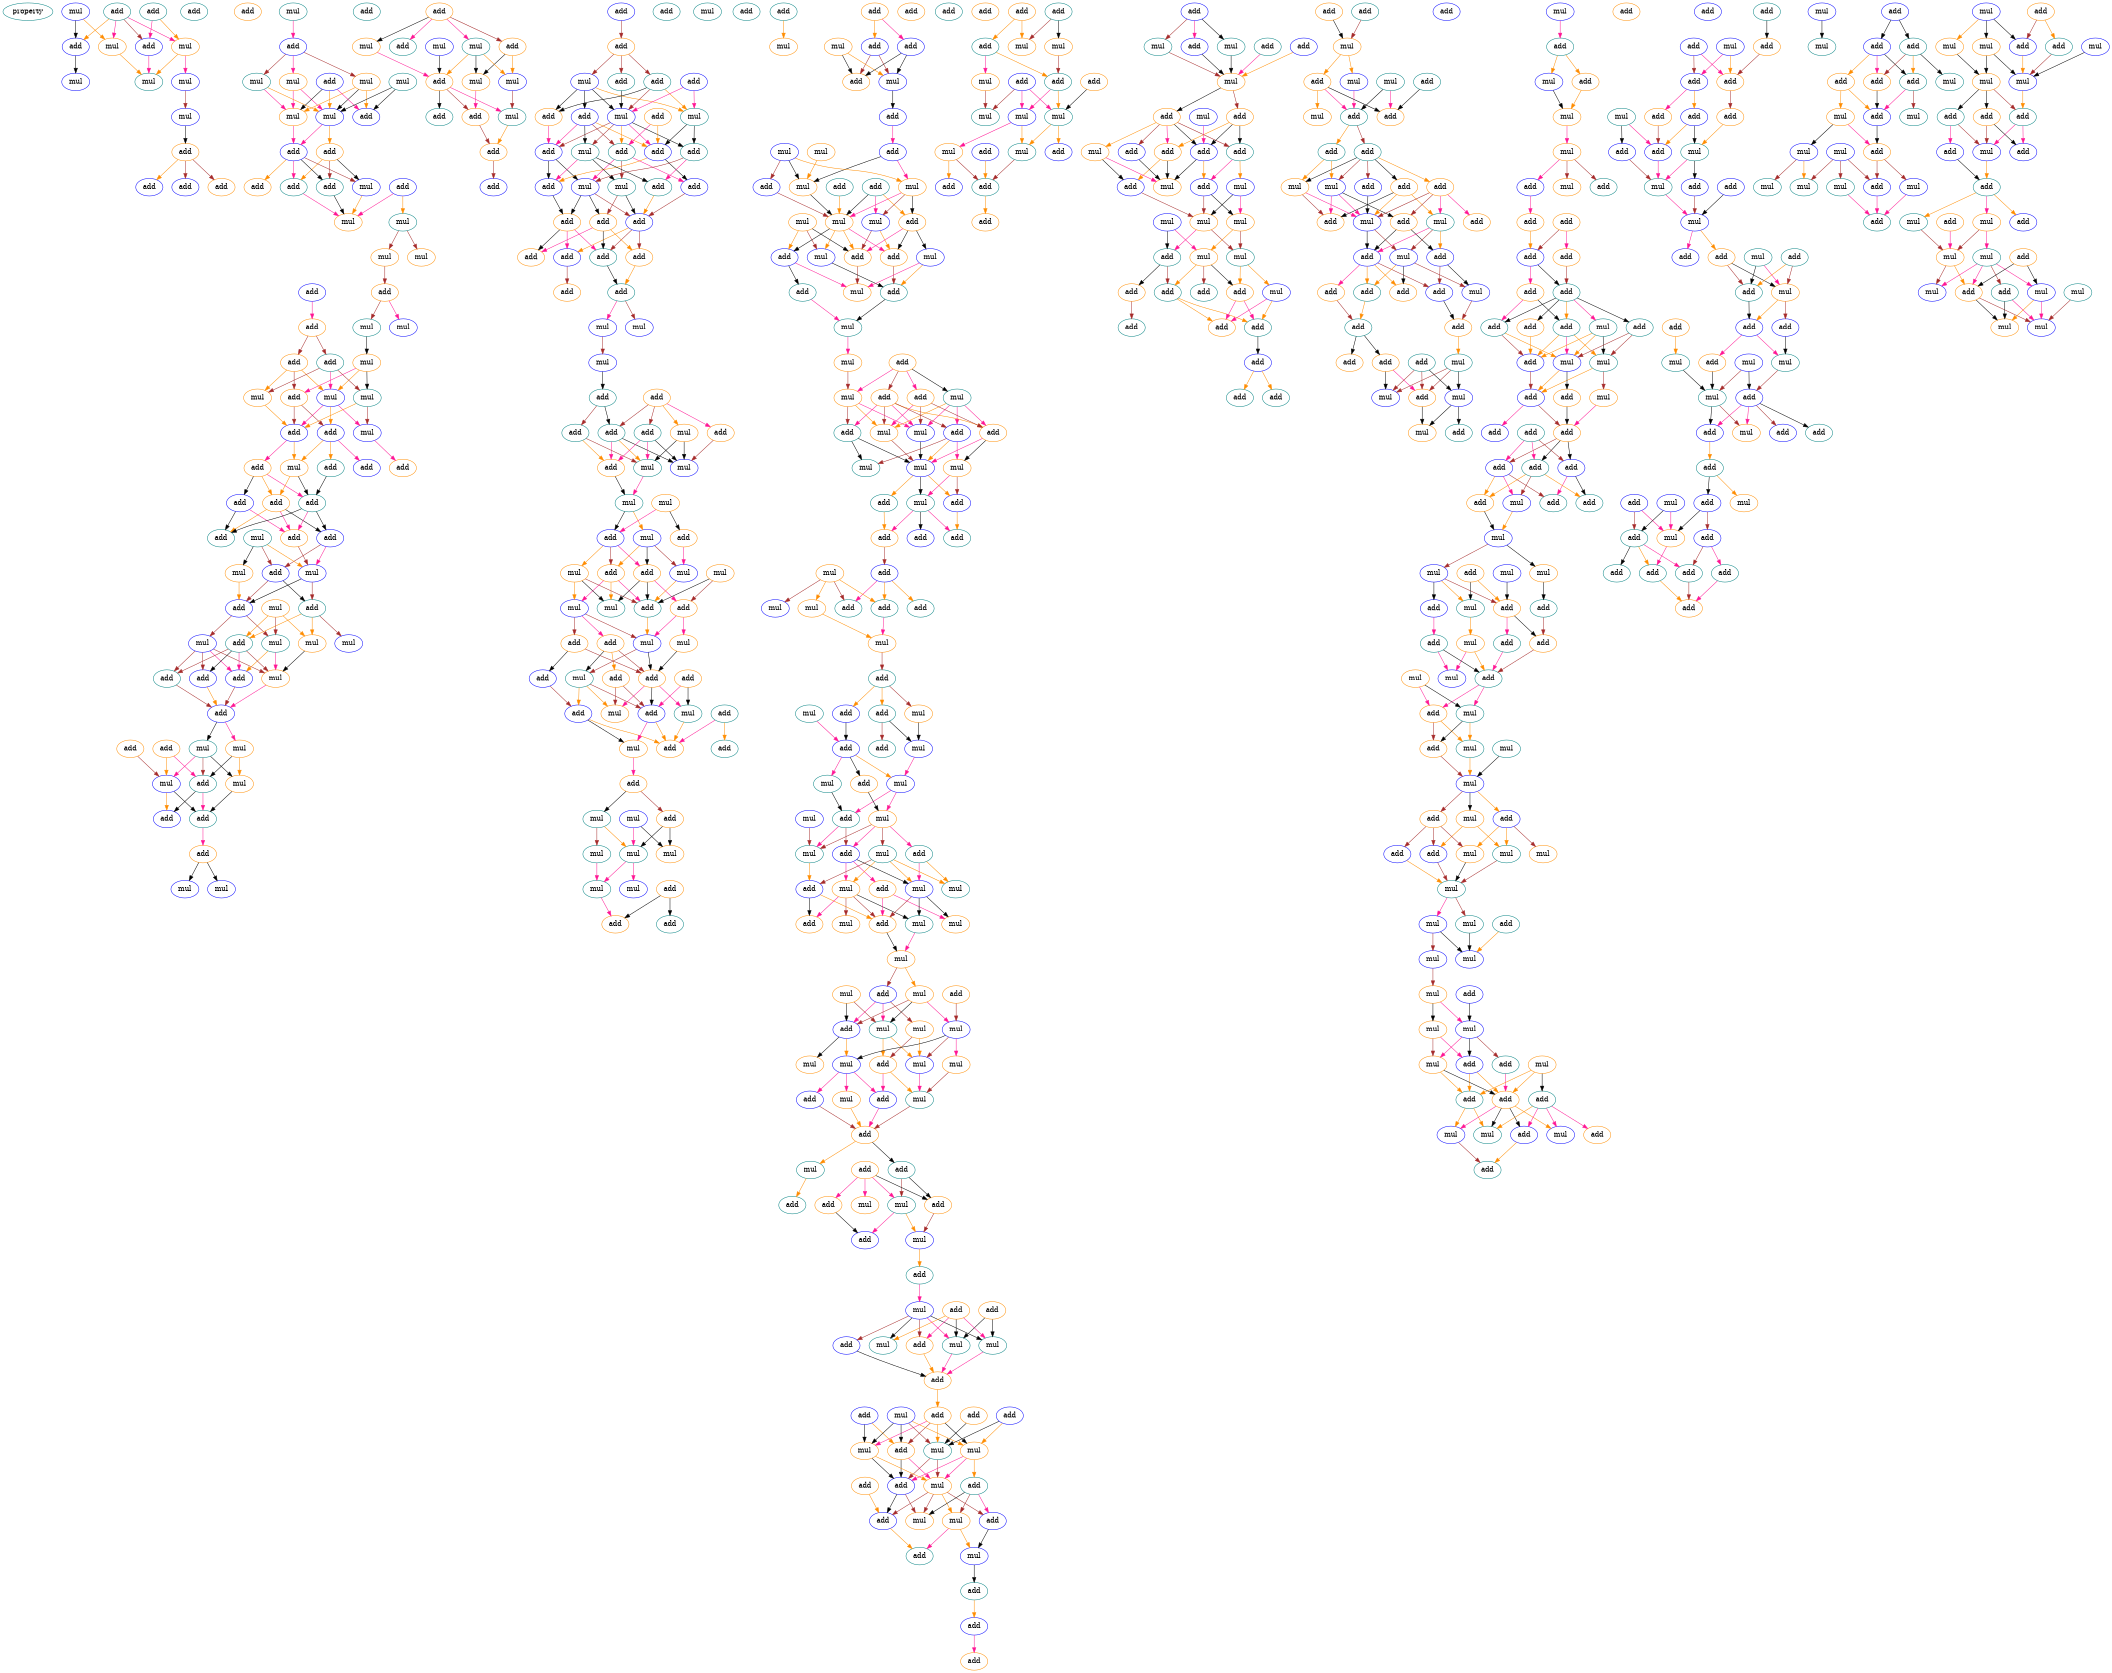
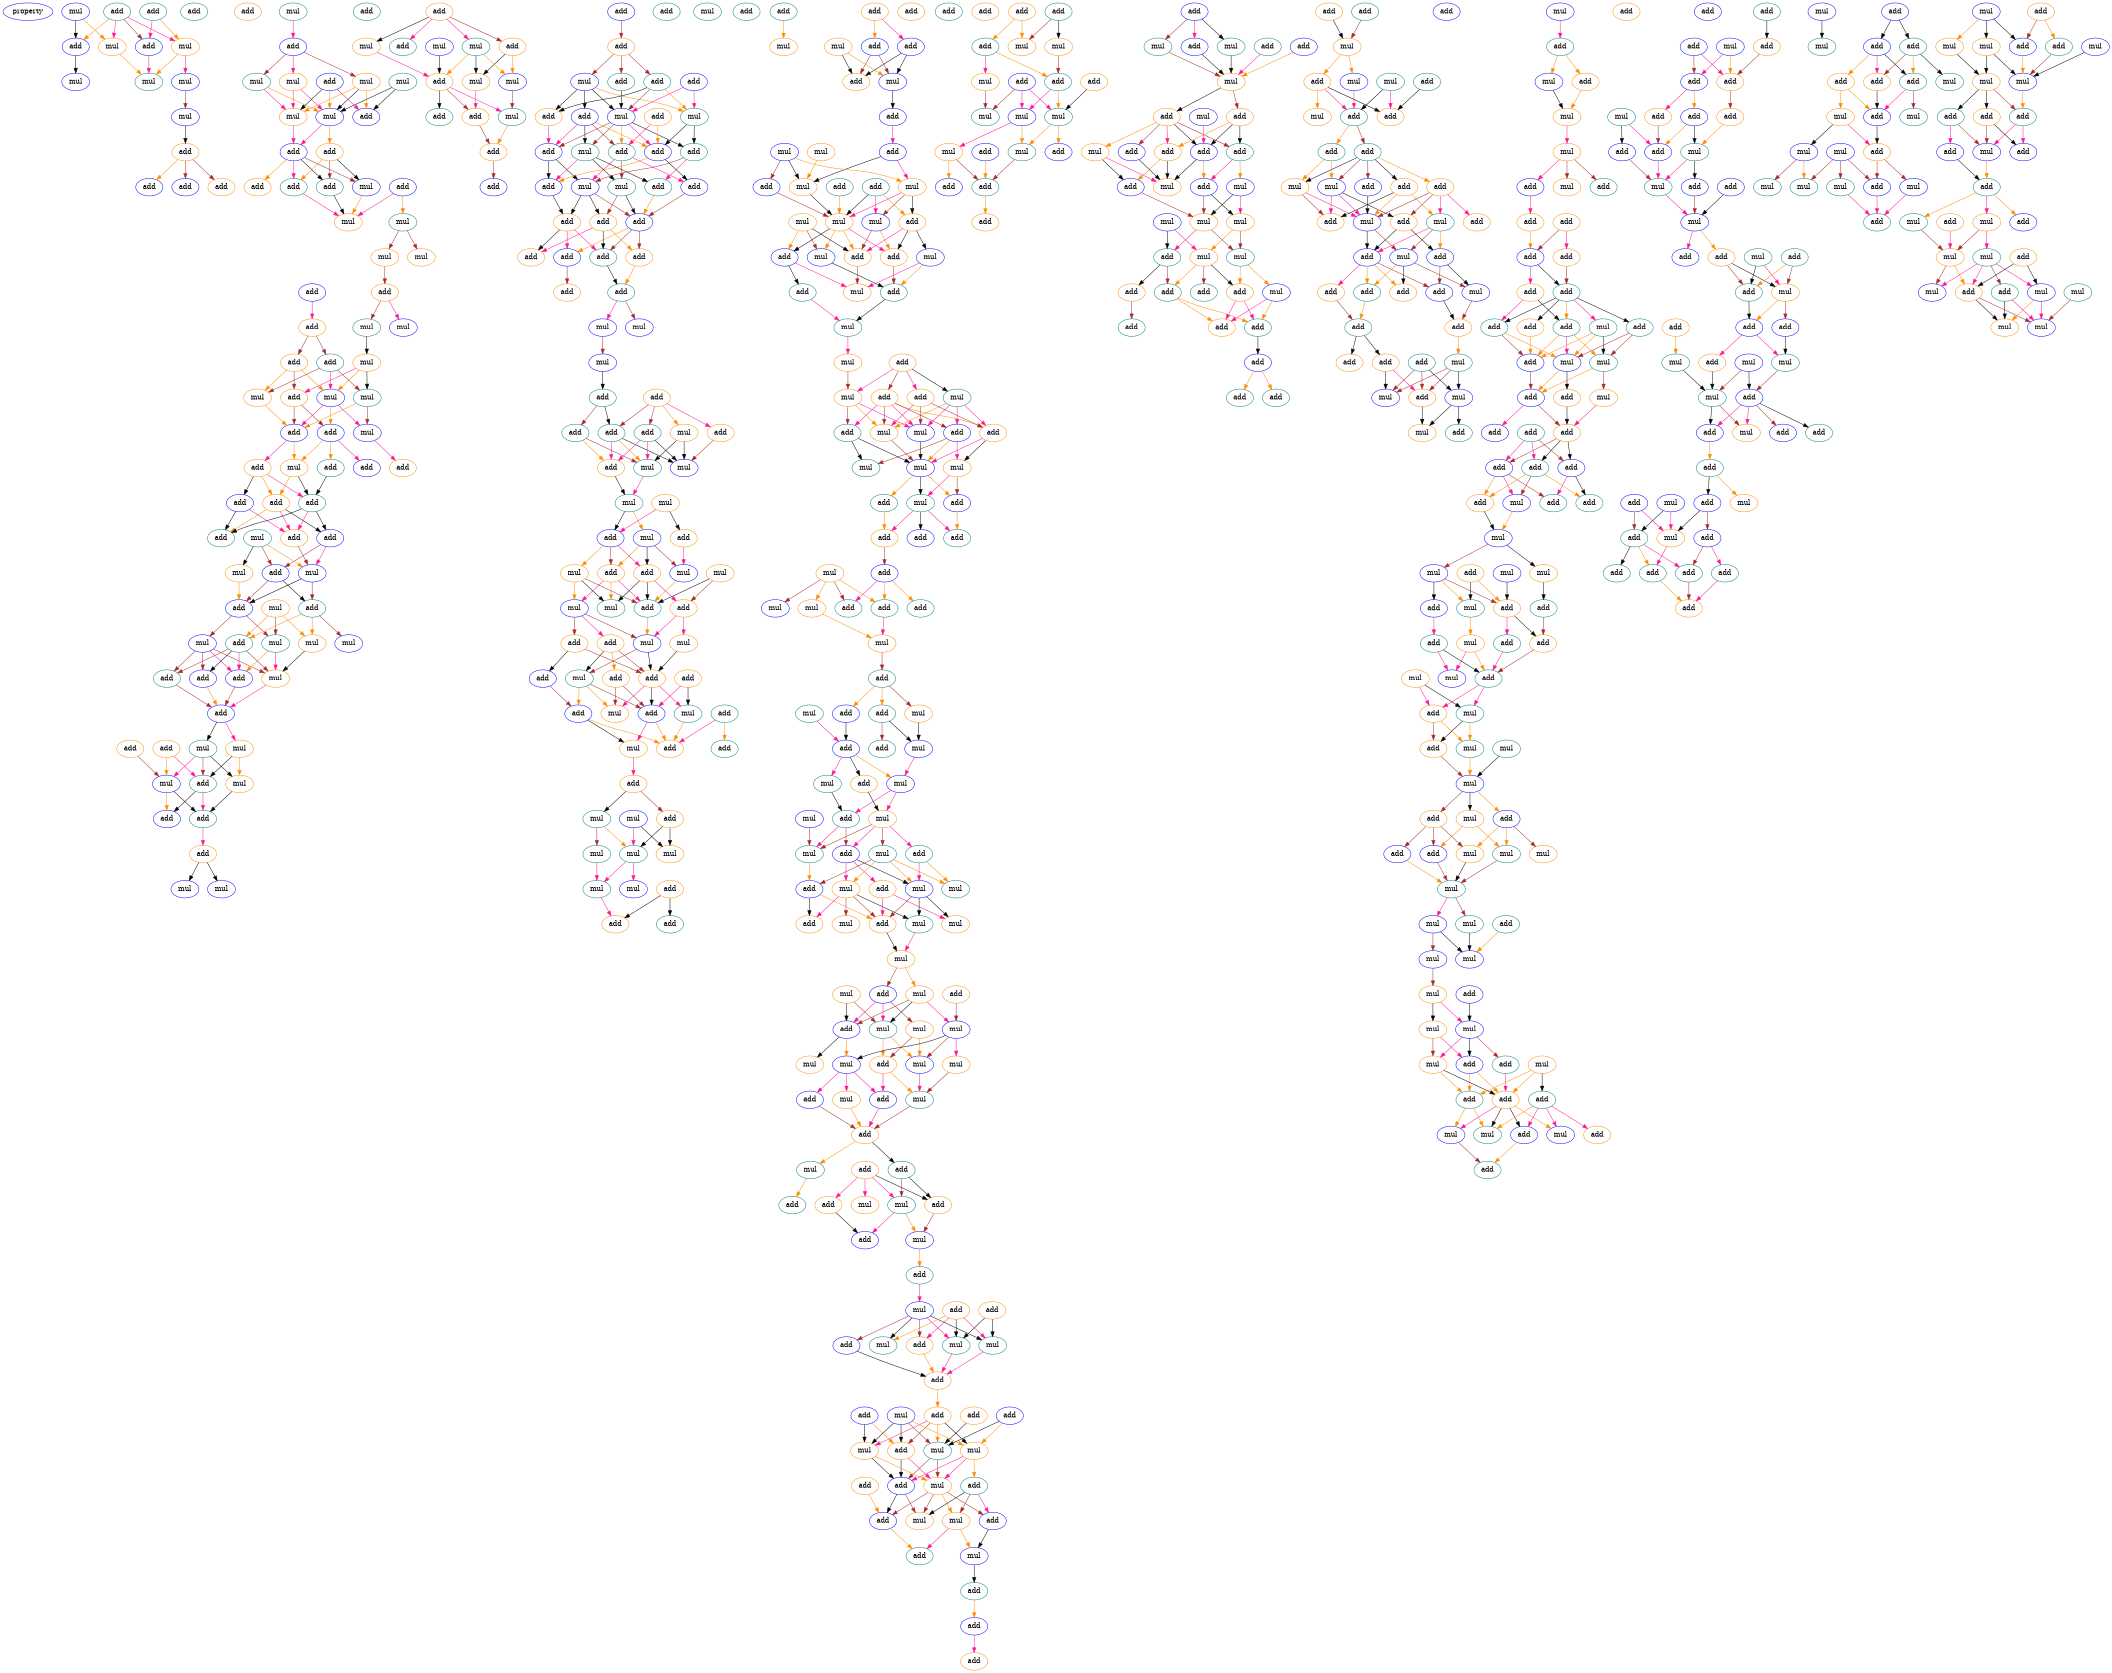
node "property": color teal -> blue
